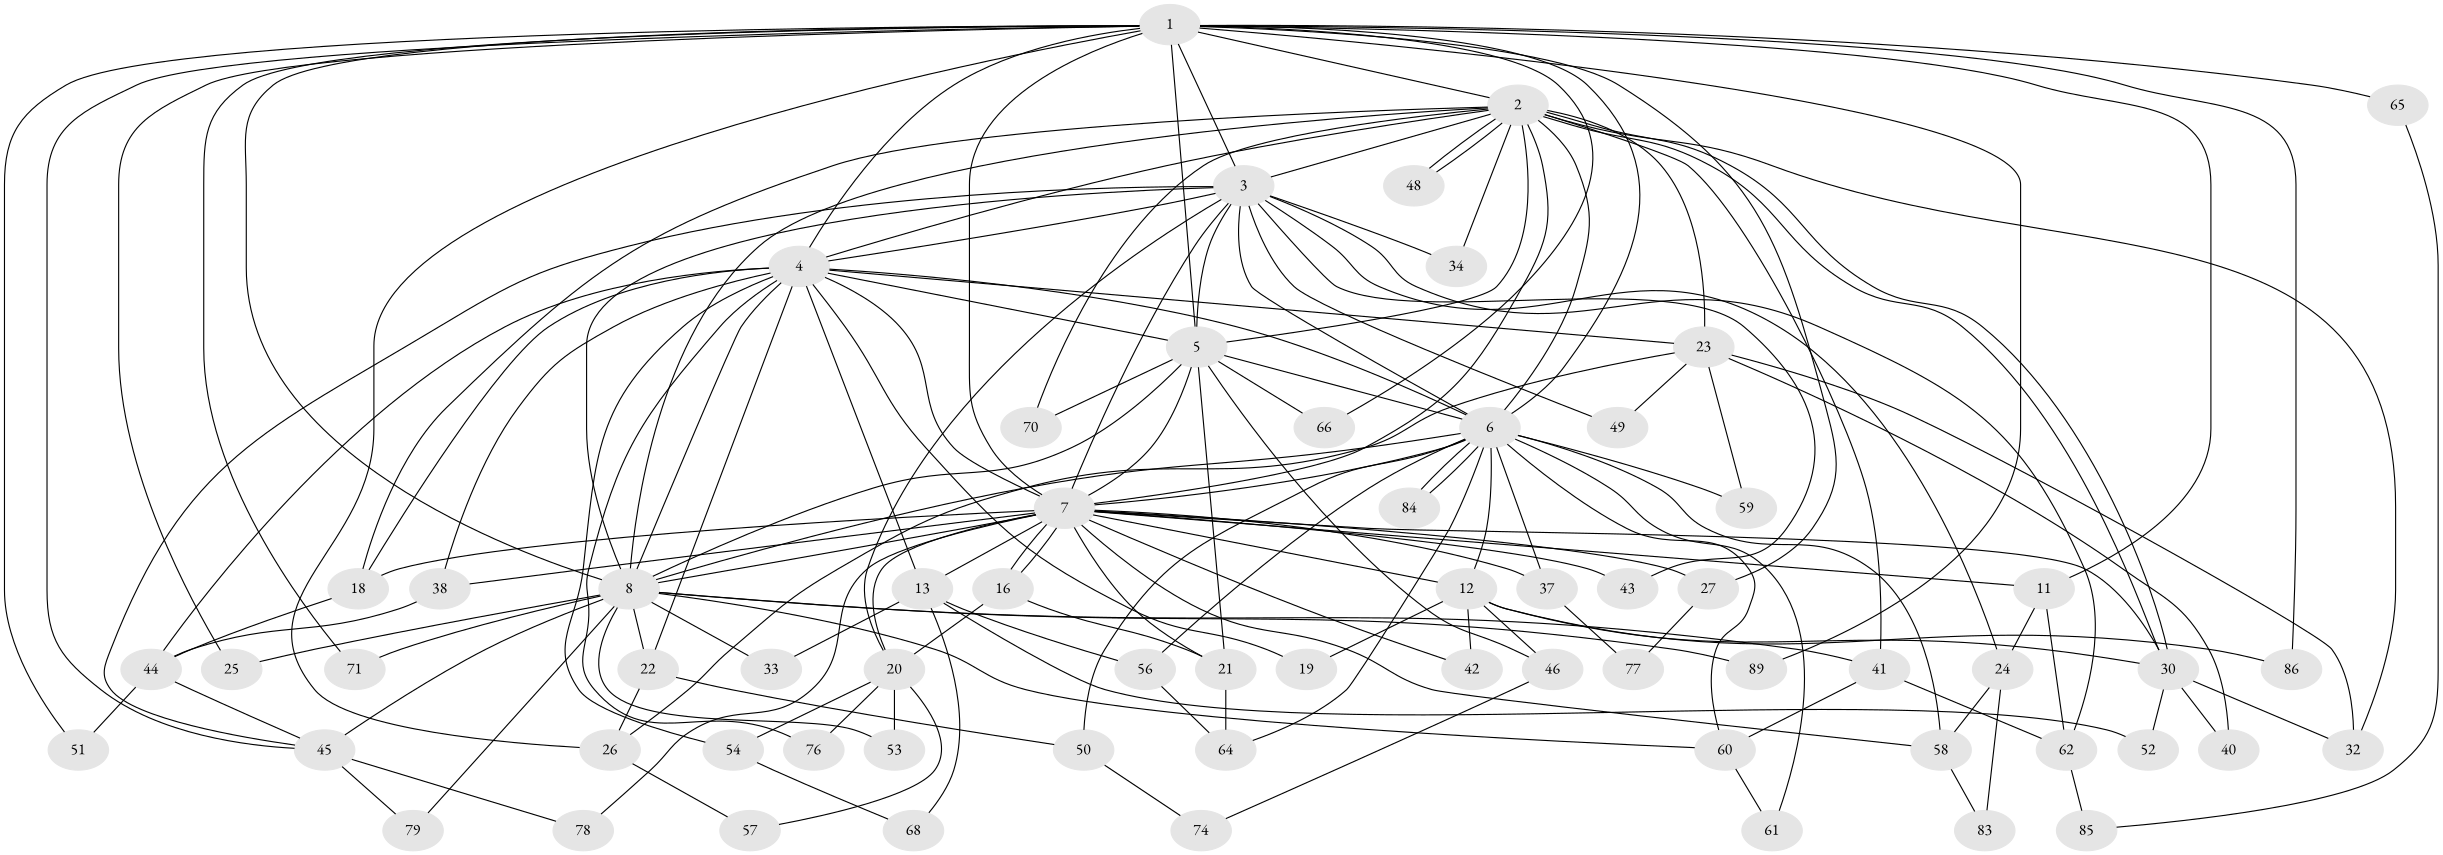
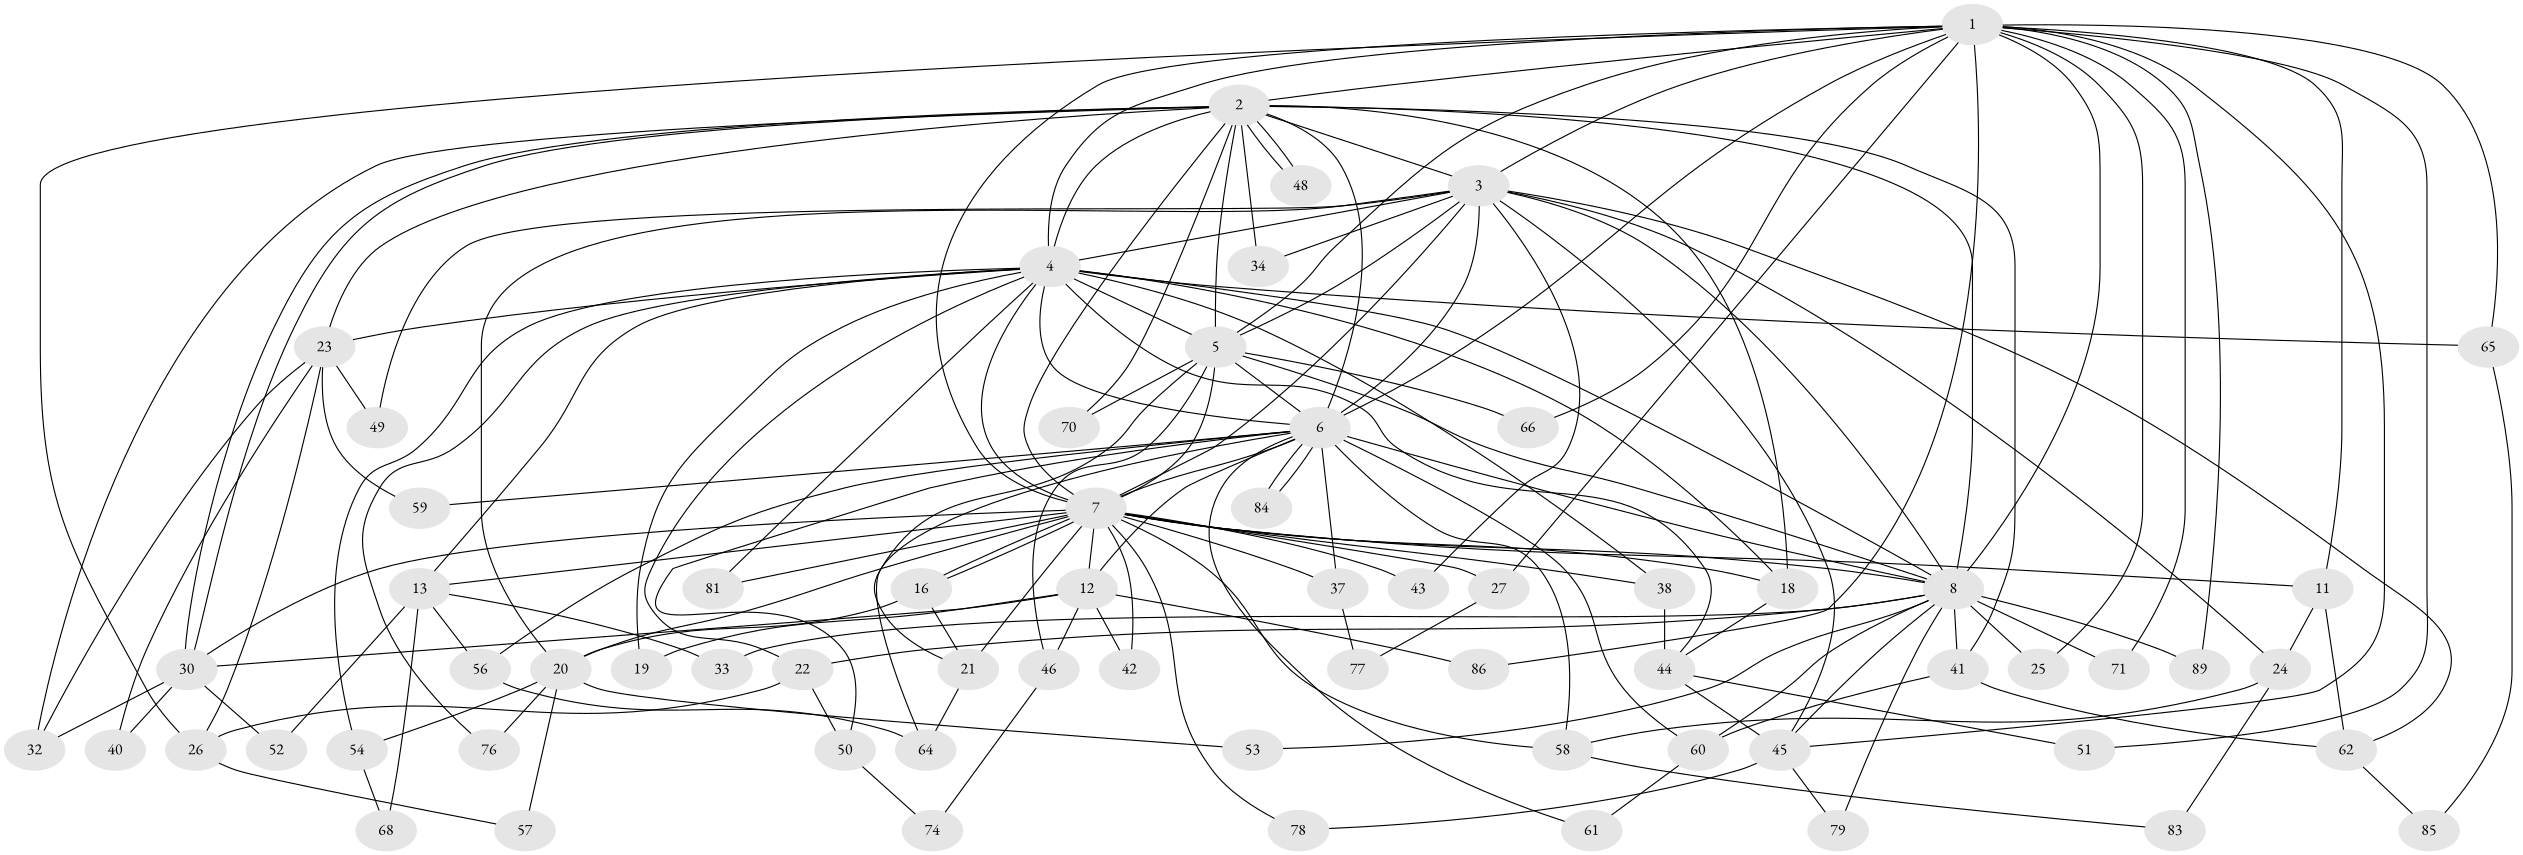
edge "4" -- "65": added
node "81": added
